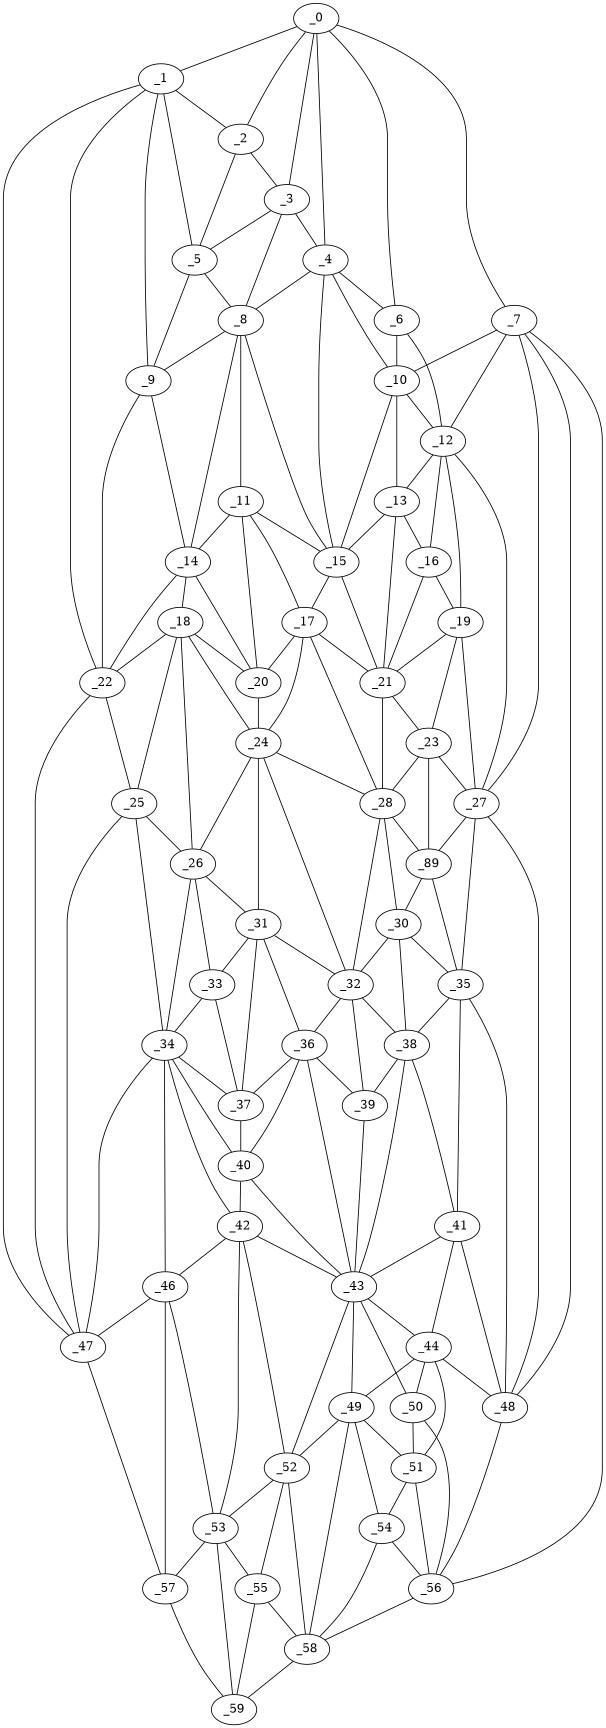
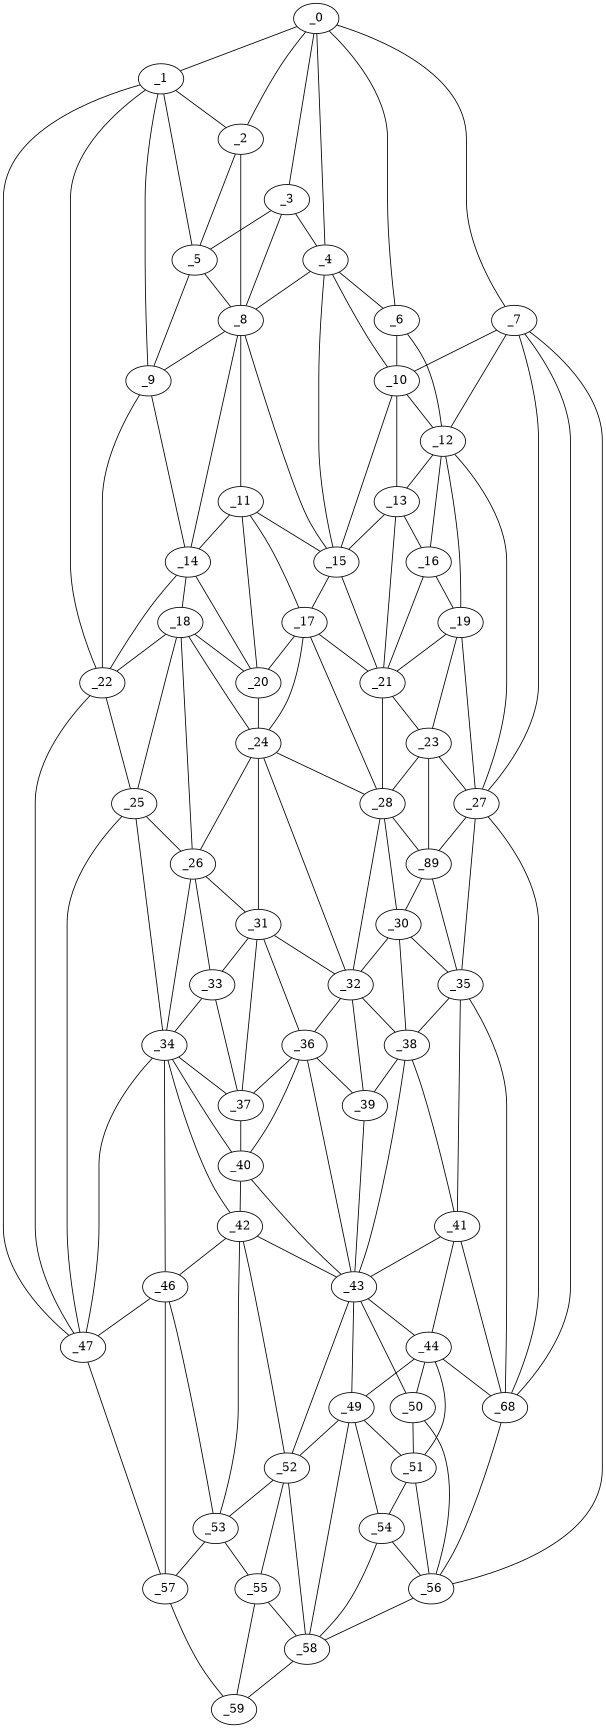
edge "_2" -- "_3": now "_2" -- "_8"
node "_48": label "_48" -> "_68"
edge "_53" -- "_59": removed
